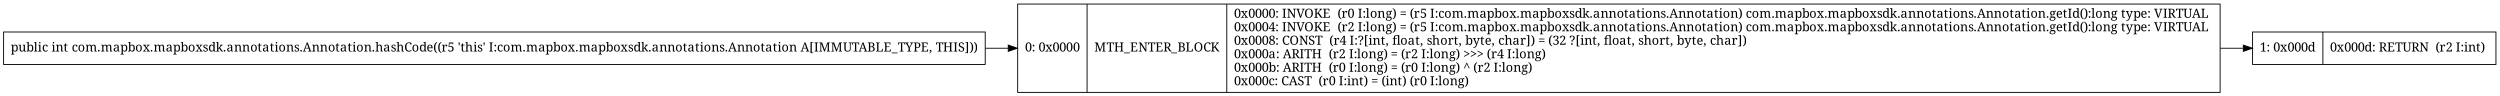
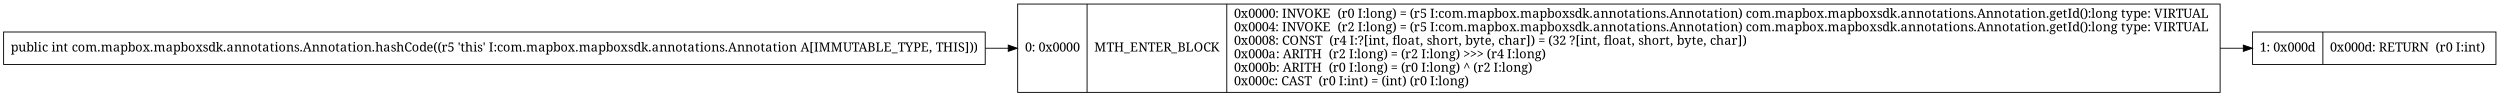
node "1: 0x000d": text "0x000d: RETURN  (r2 I:int)" -> "0x000d: RETURN  (r0 I:int)"
